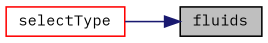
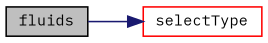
edge "selectType" -> "fluids": reversed
